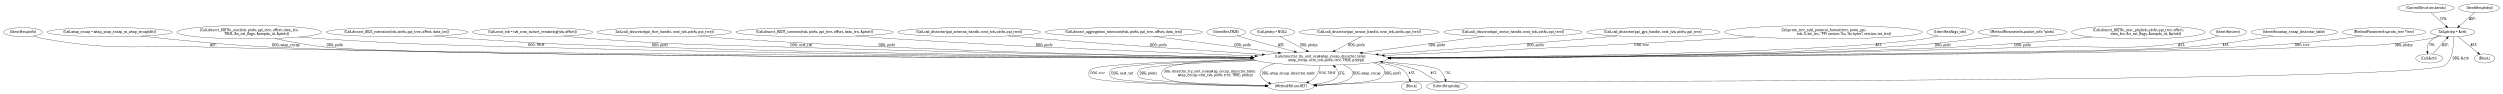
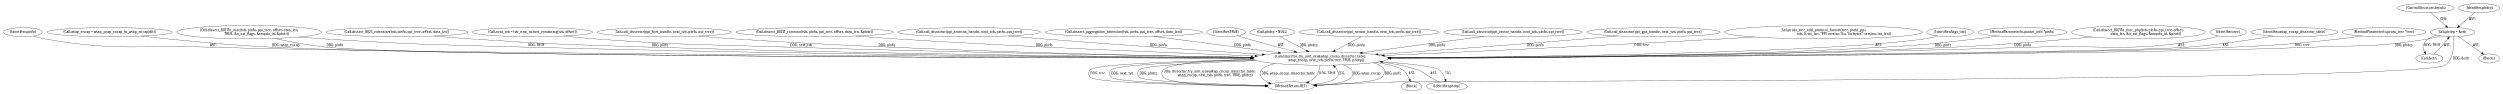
edge "(Call,phdrp = &eth)" -> "(Call,&eth)": label "CFG: " -> "DDG: TRUE"
